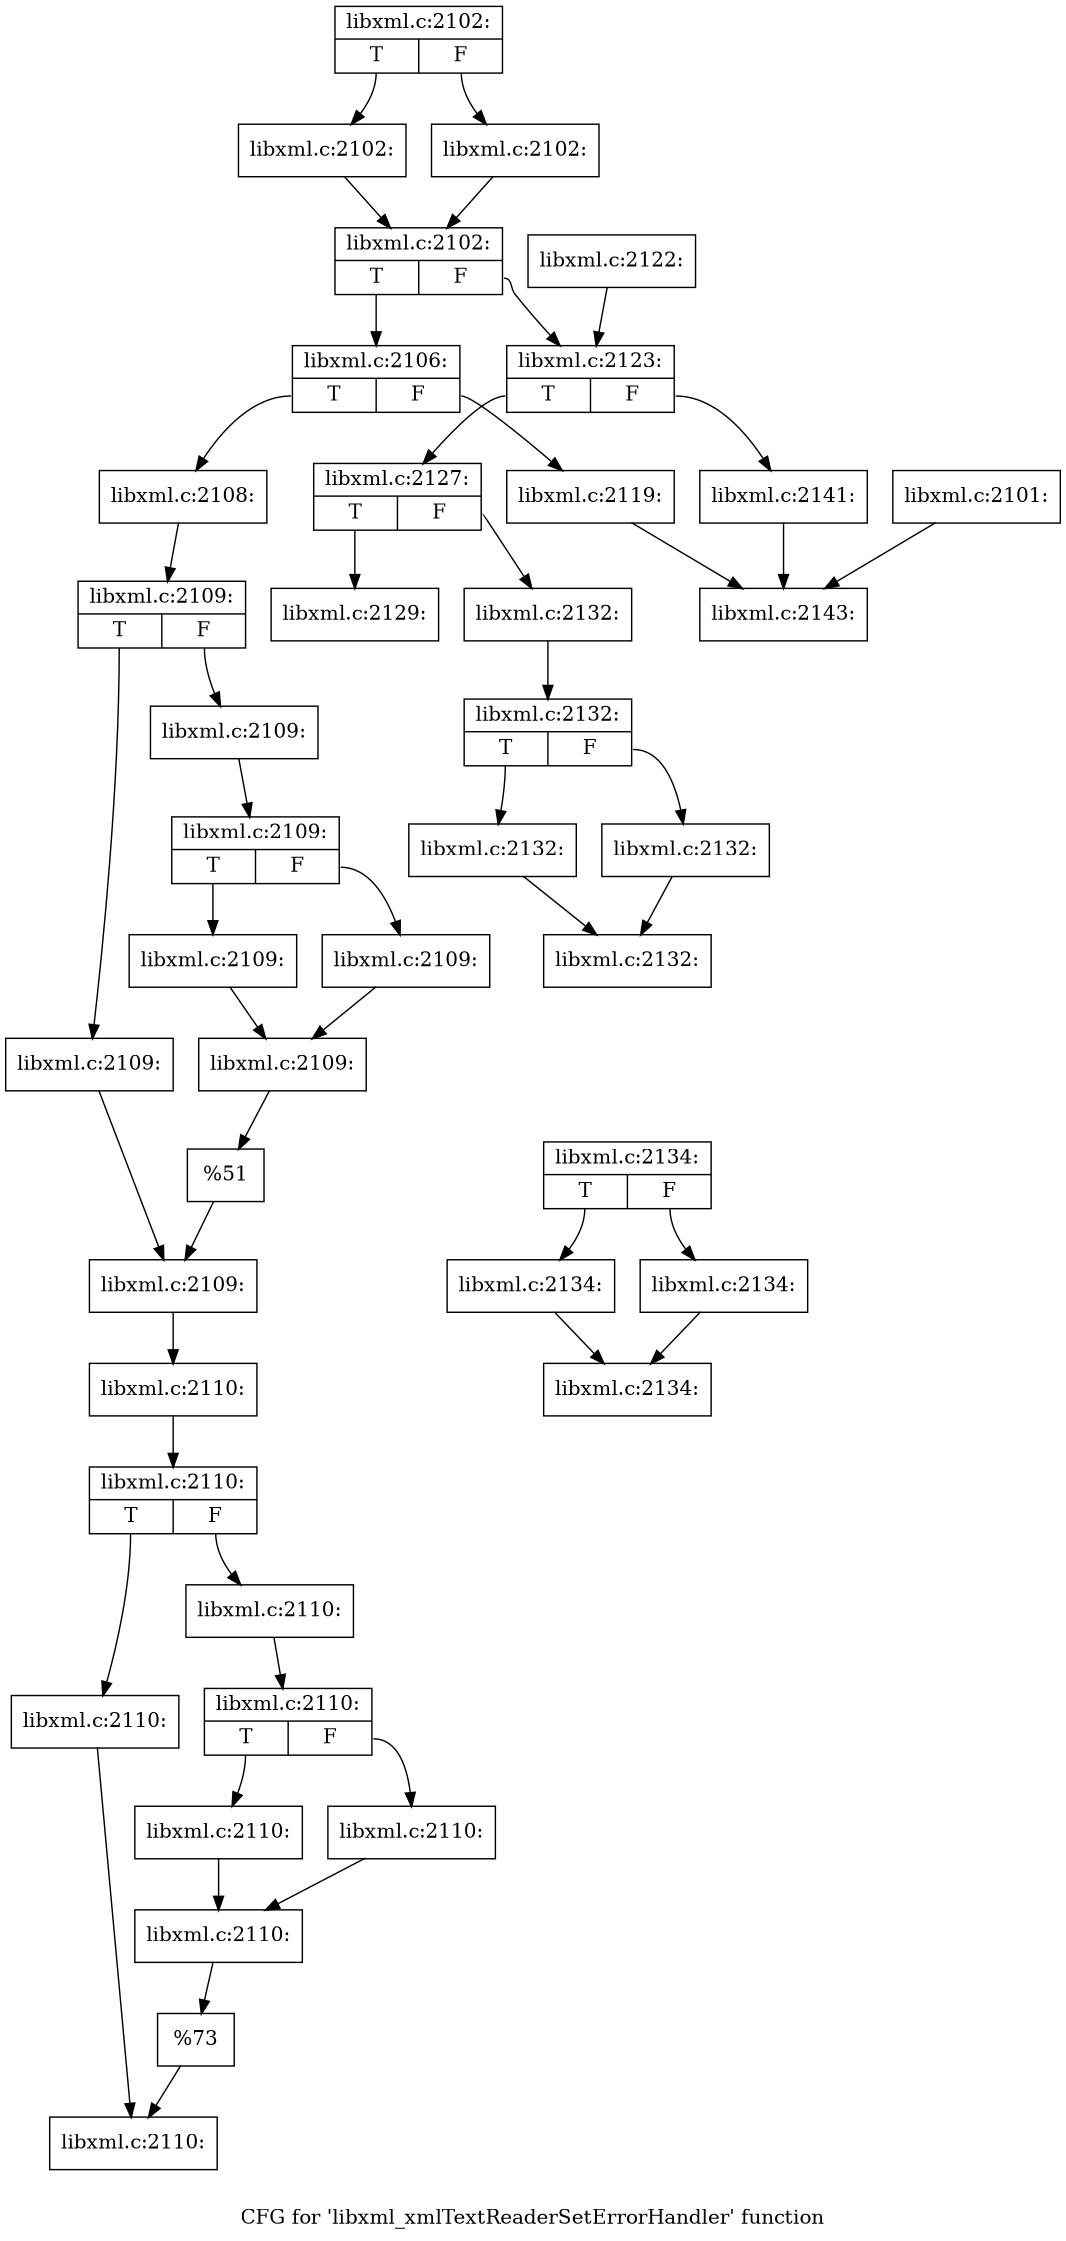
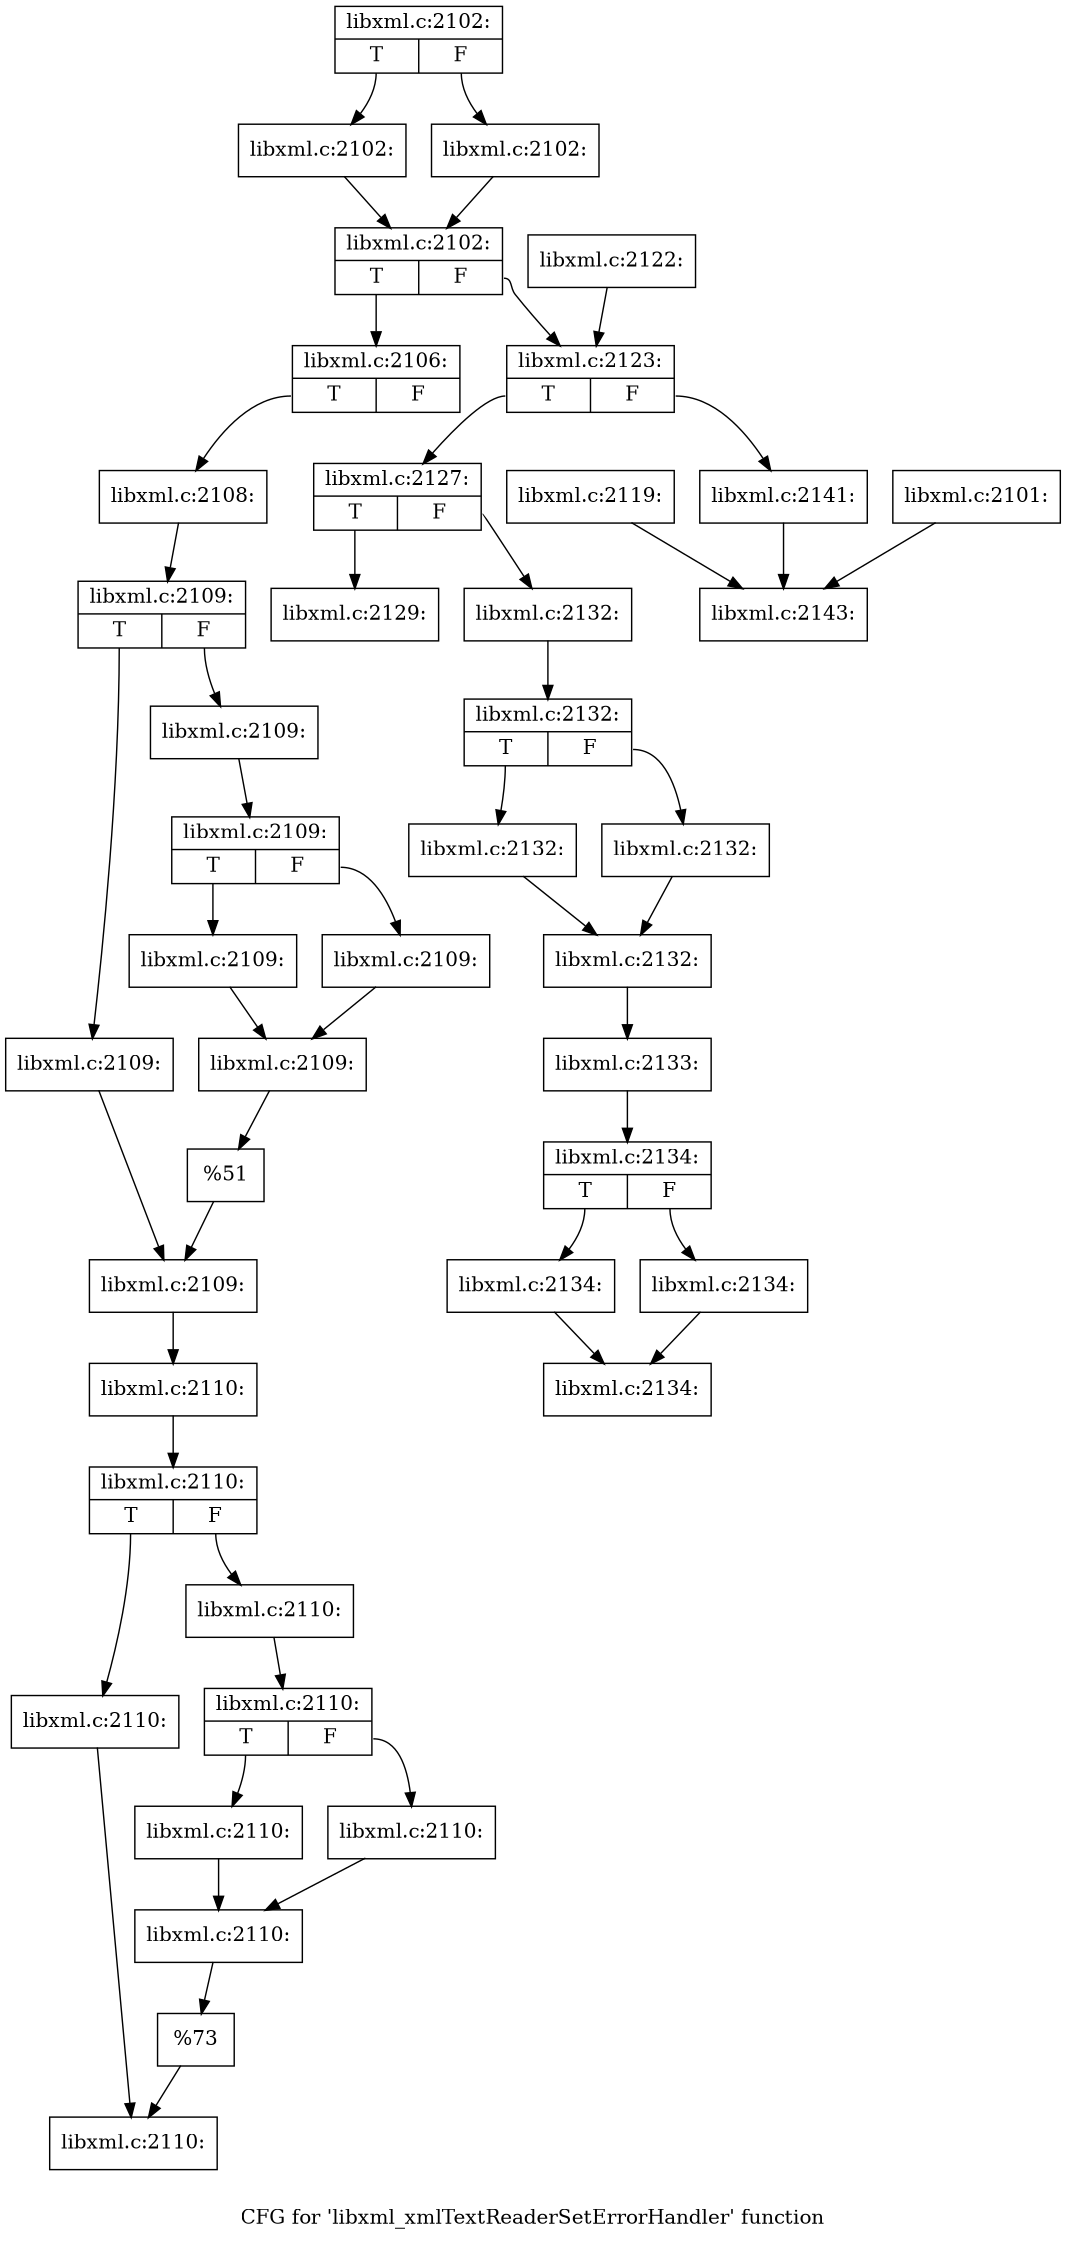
edge "libxml.c:2106:" -> "libxml.c:2119:": removed
node "libxml.c:2133:": added
